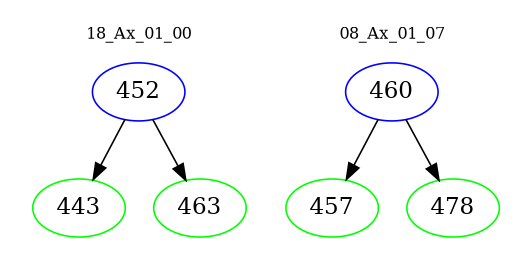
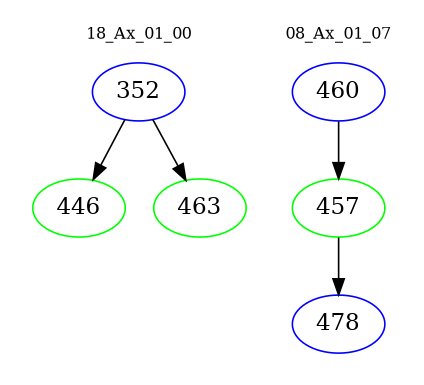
node "452": label "452" -> "352"
edge "460" -> "478": now "457" -> "478"
node "443": label "443" -> "446"
node "478": color green -> blue
